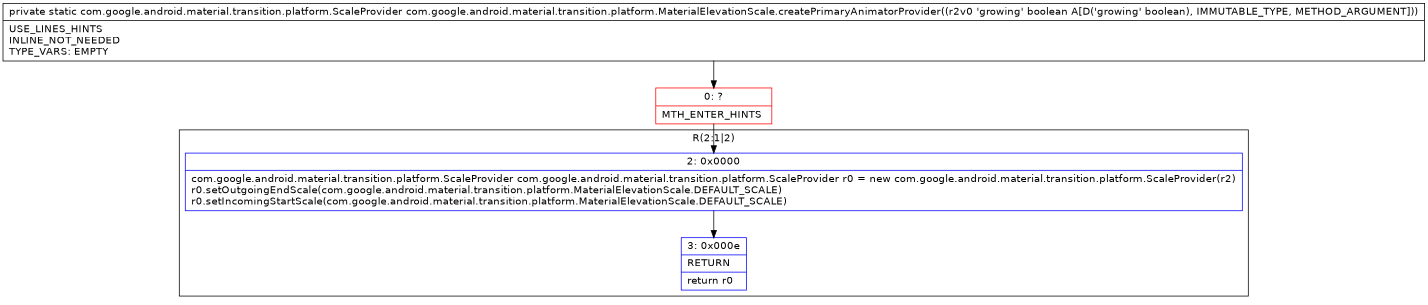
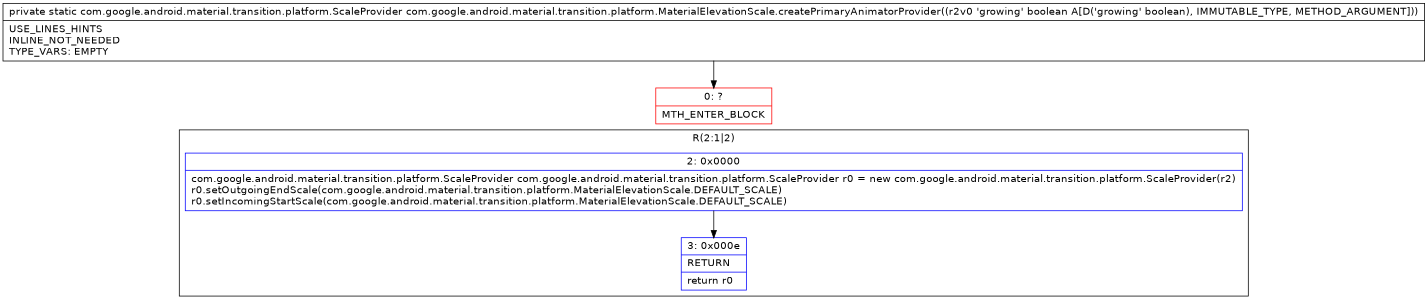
node "0: ?": text "MTH_ENTER_HINTS" -> "MTH_ENTER_BLOCK"
edge "0: ?" -> "2: 0x0000": removed
